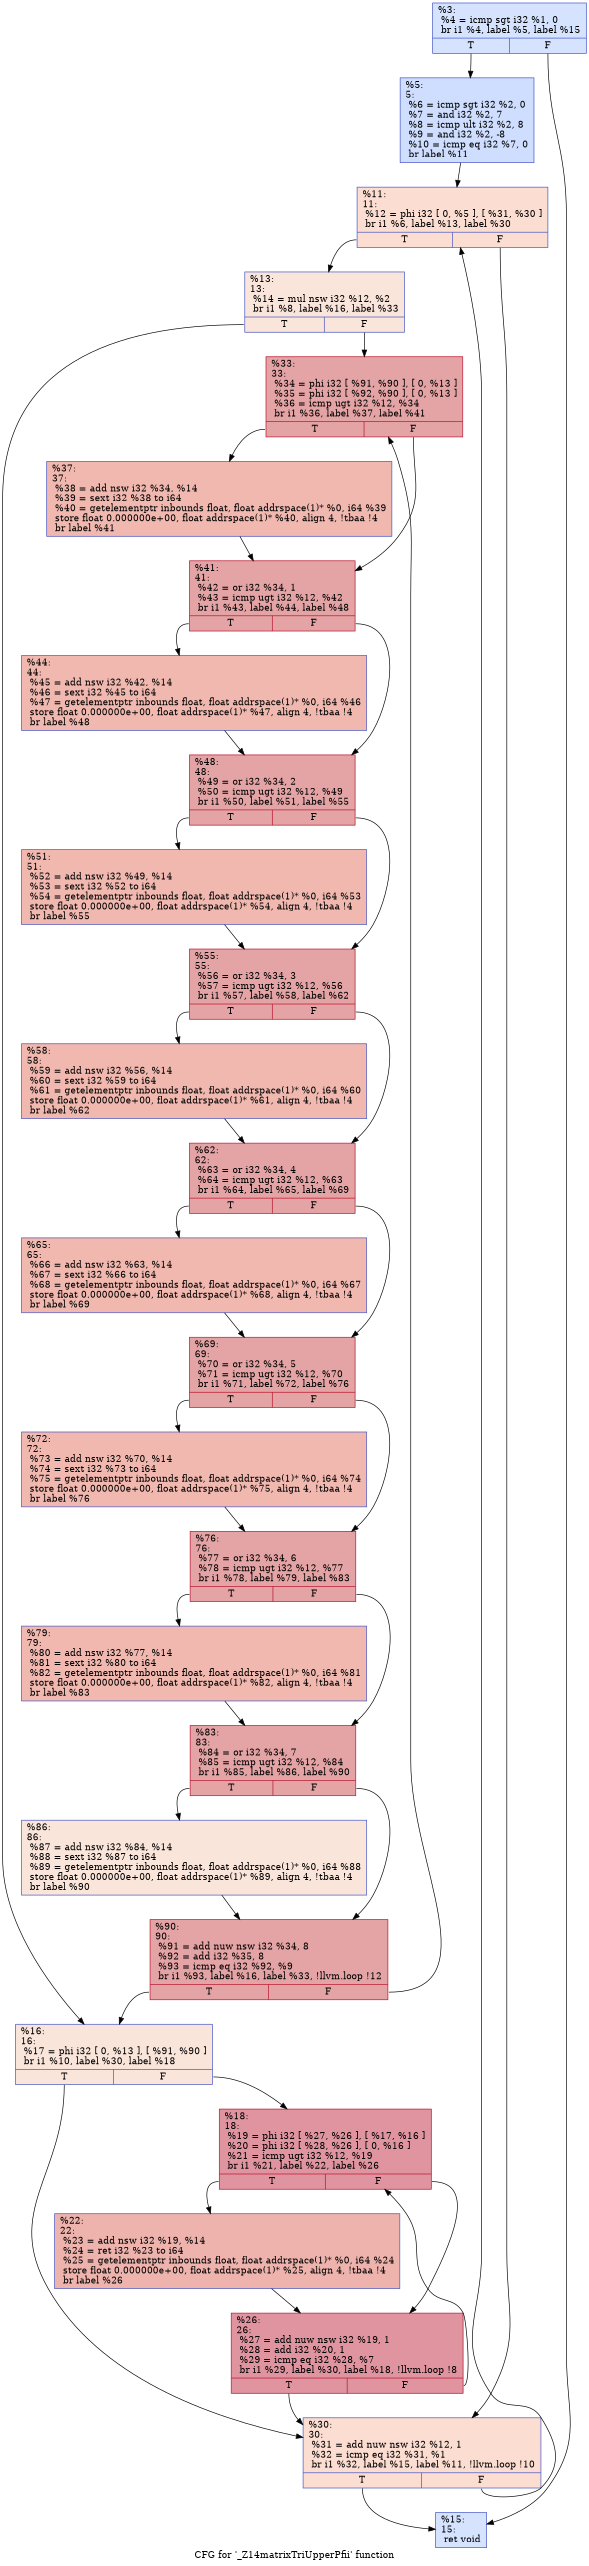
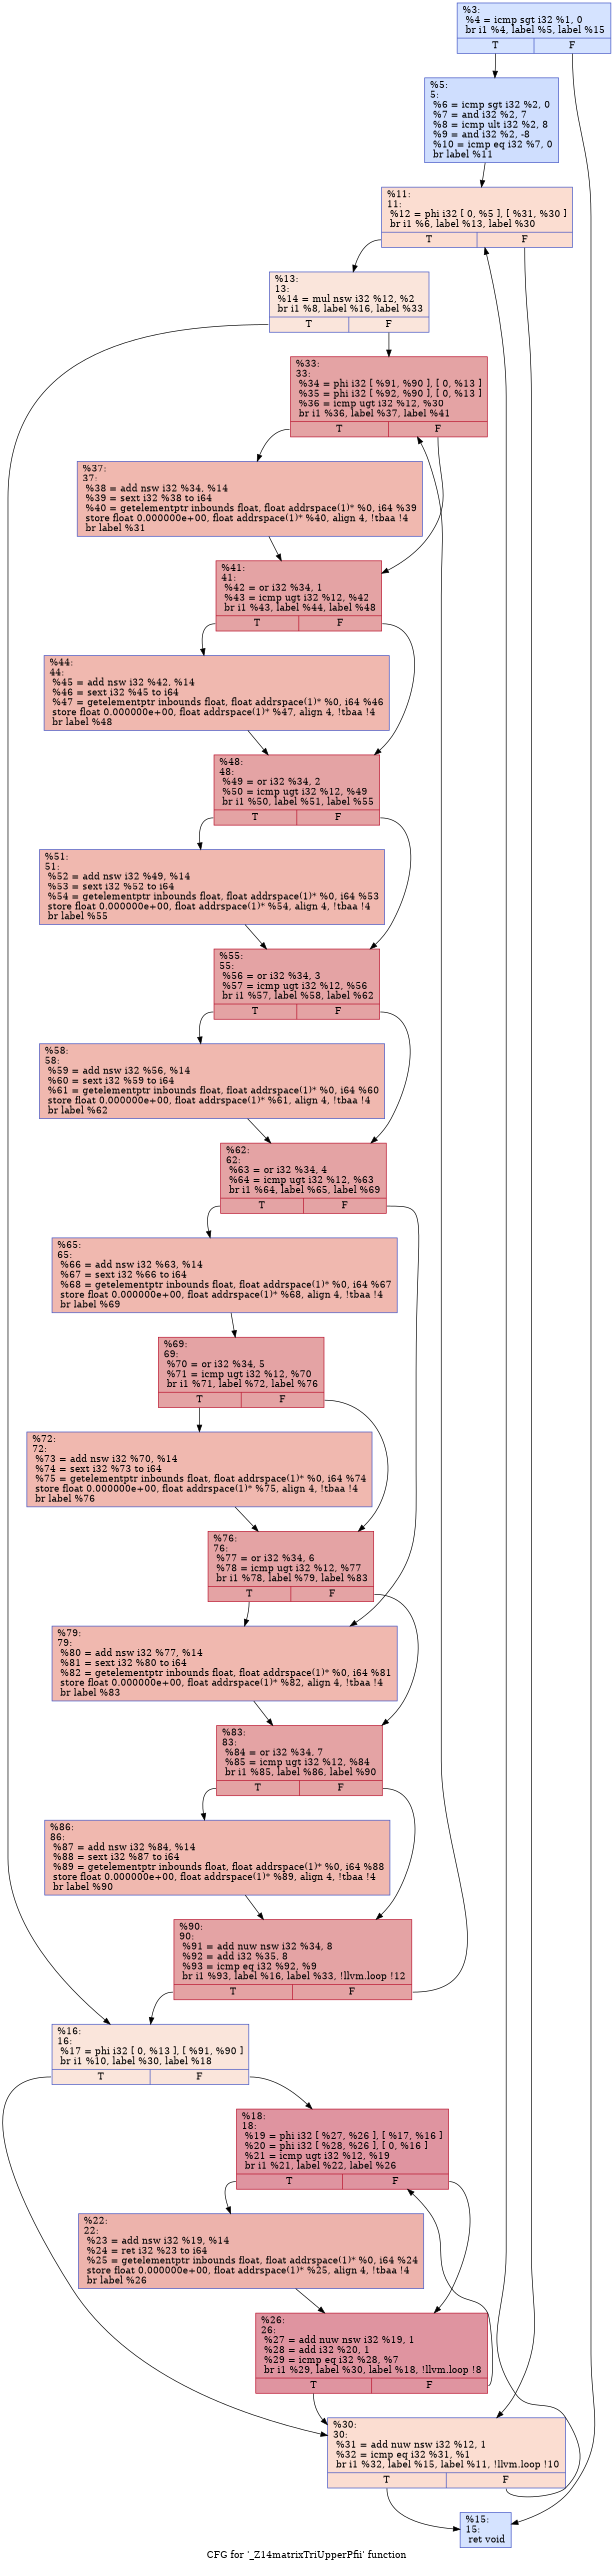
node "%33:": text "%36 = icmp ugt i32 %12, %34" -> "%36 = icmp ugt i32 %12, %30"
node "%37:": text "br label %41" -> "br label %31"
edge "%62:" -> "%69:": now "%62:" -> "%79:"
node "%86:": fillcolor #f4c5ad70 -> #dc5d4a70
